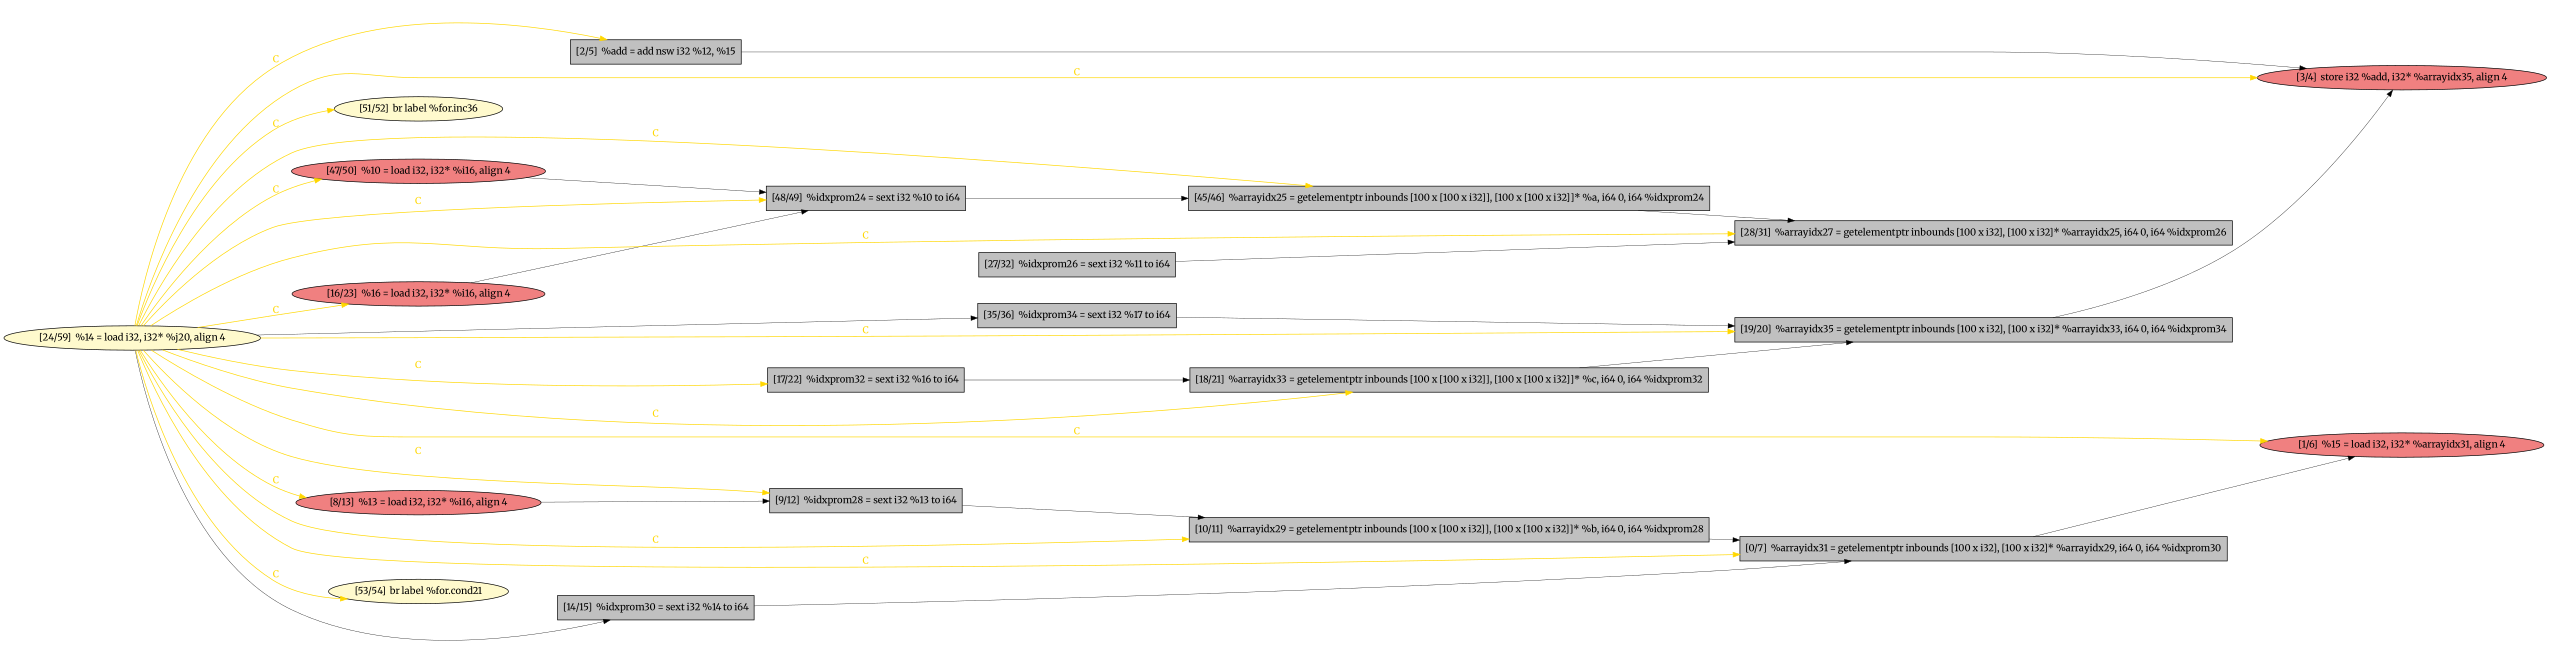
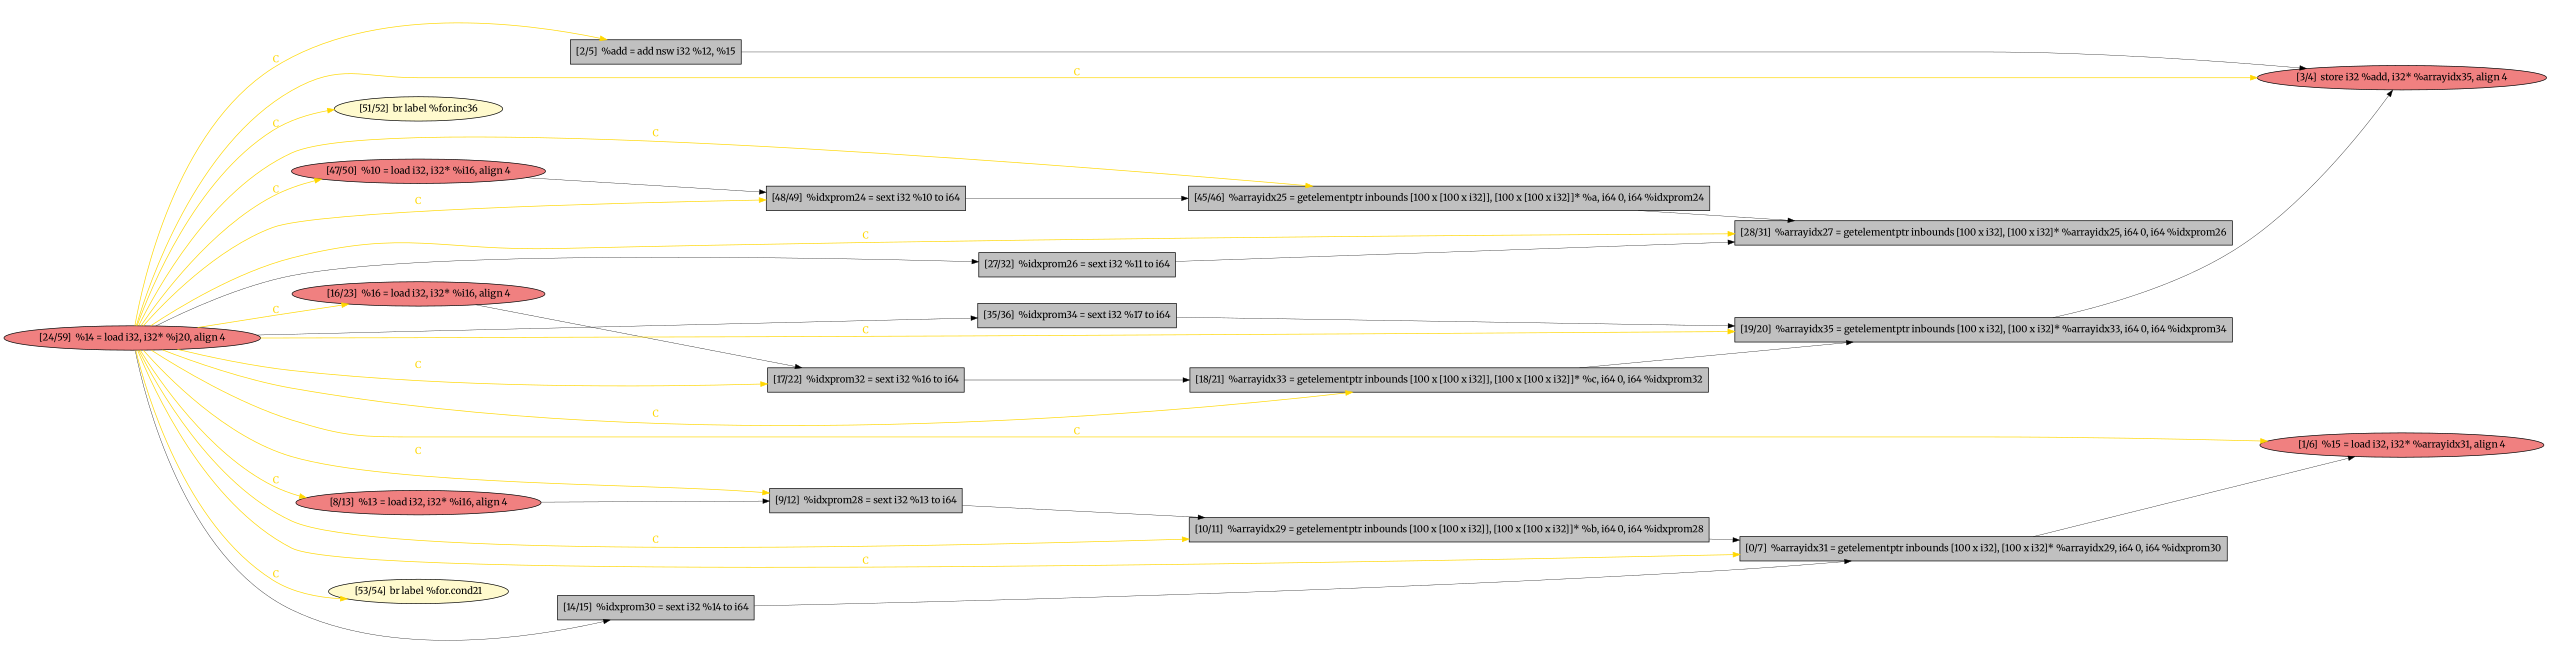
edge "[16/23]  %16 = load i32, i32* %i16, align 4" -> "[48/49]  %idxprom24 = sext i32 %10 to i64": now "[16/23]  %16 = load i32, i32* %i16, align 4" -> "[17/22]  %idxprom32 = sext i32 %16 to i64"
edge "[24/59]  %14 = load i32, i32* %j20, align 4" -> "[27/32]  %idxprom26 = sext i32 %11 to i64": added
node "[24/59]  %14 = load i32, i32* %j20, align 4": fillcolor lemonchiffon -> lightcoral
